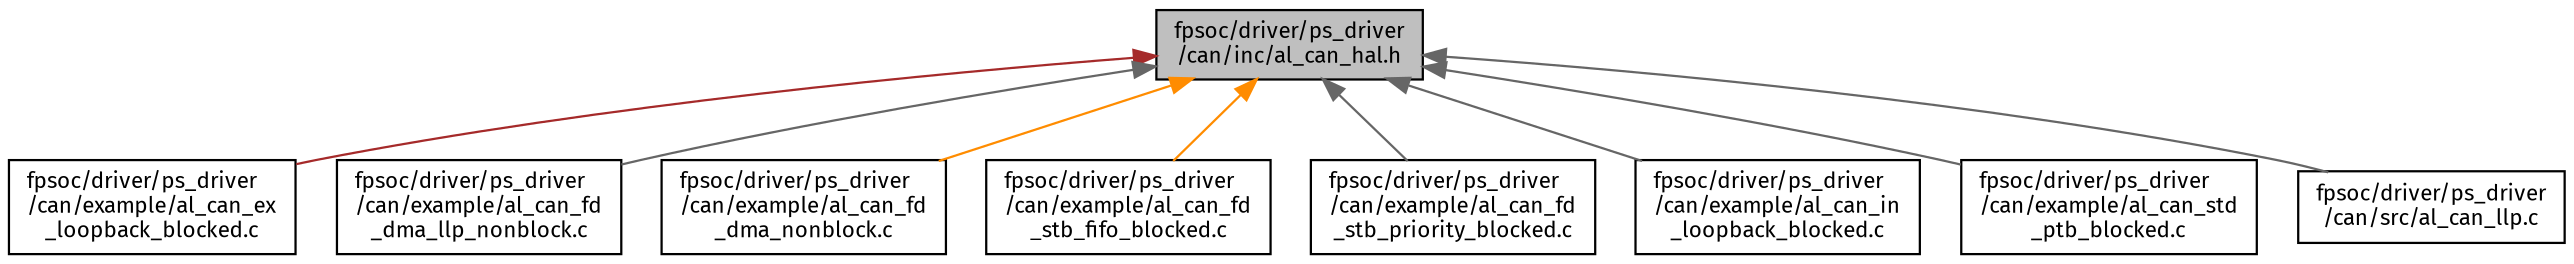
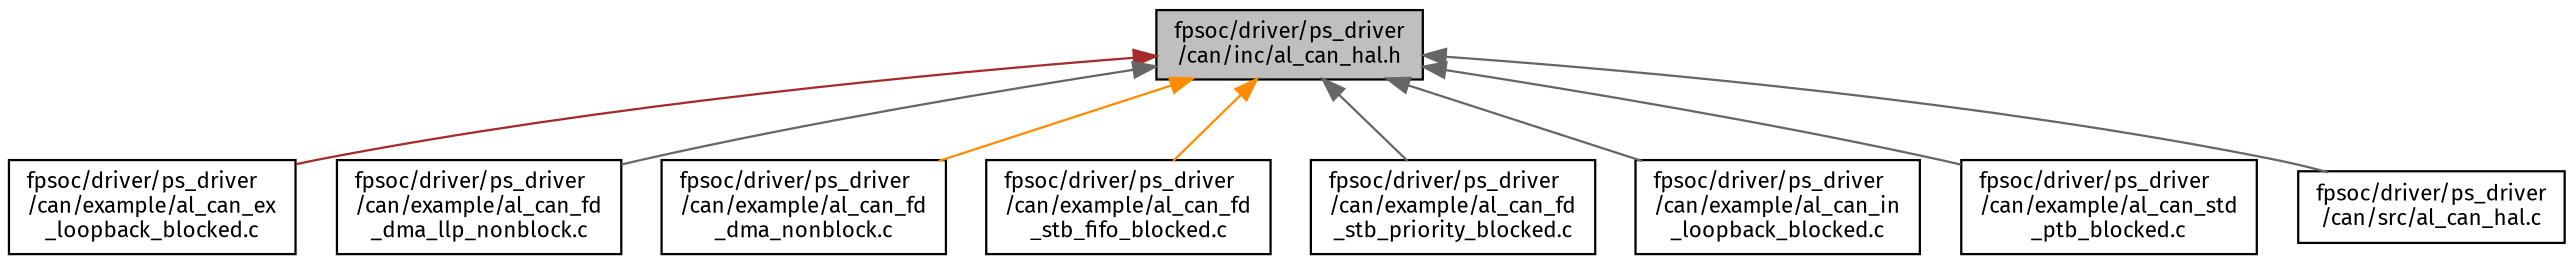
node "fpsoc/driver/ps_driver /can/src/al_can_llp.c": label "fpsoc/driver/ps_driver /can/src/al_can_llp.c" -> "fpsoc/driver/ps_driver /can/src/al_can_hal.c"
